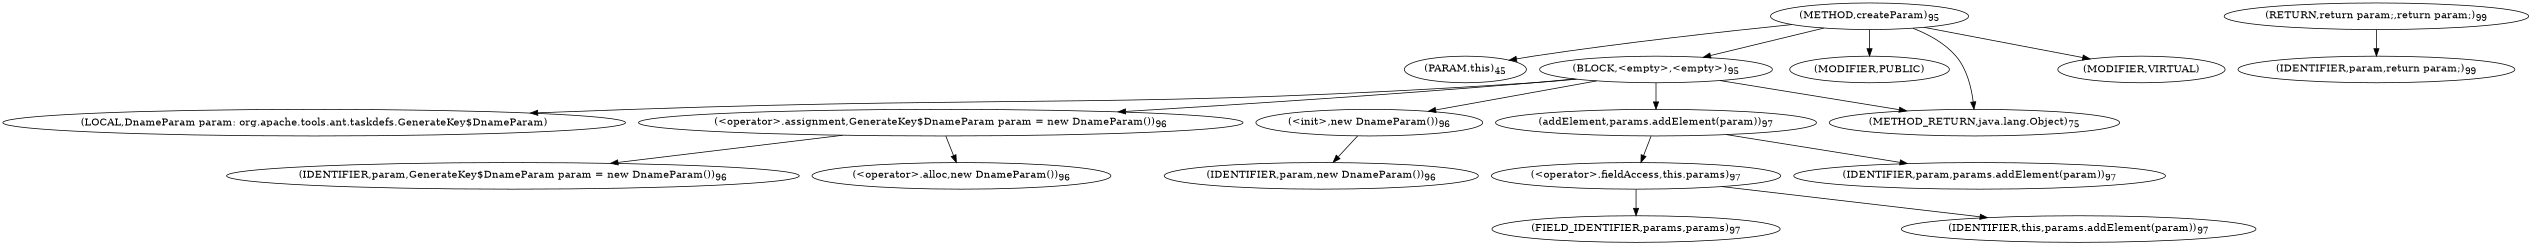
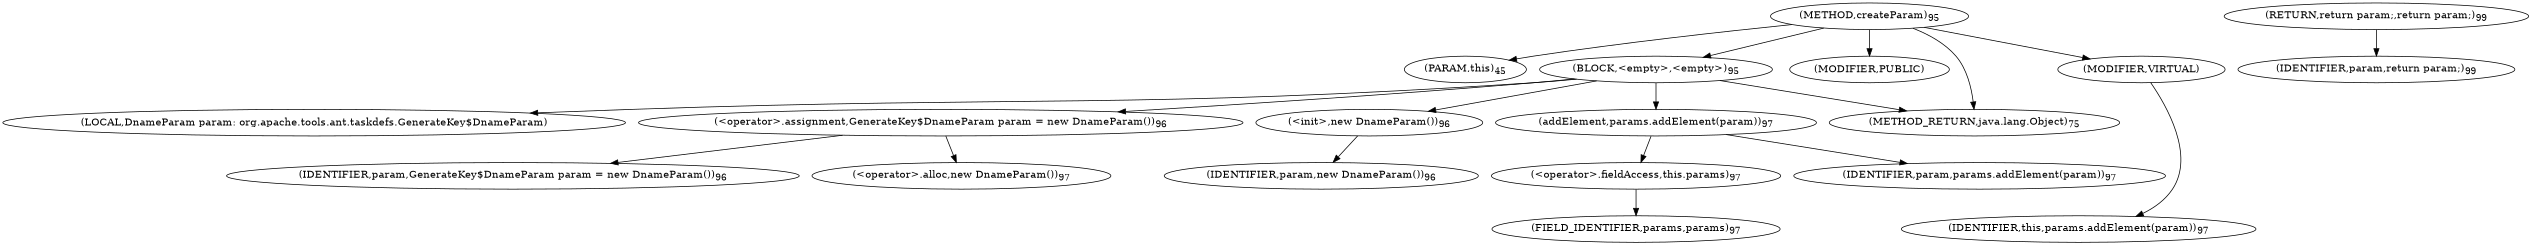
node "(<operator>.alloc,new DnameParam())": text "96" -> "97"
edge "(<operator>.fieldAccess,this.params)" -> "(IDENTIFIER,this,params.addElement(param))": now "(MODIFIER,VIRTUAL)" -> "(IDENTIFIER,this,params.addElement(param))"
